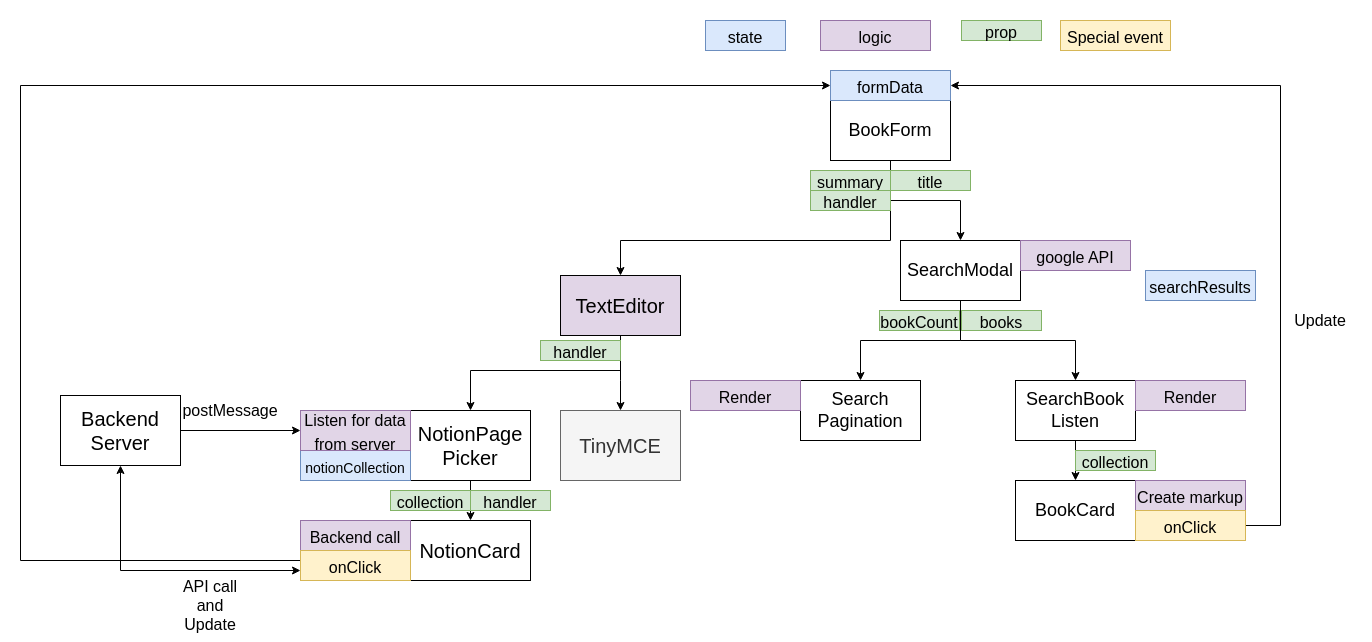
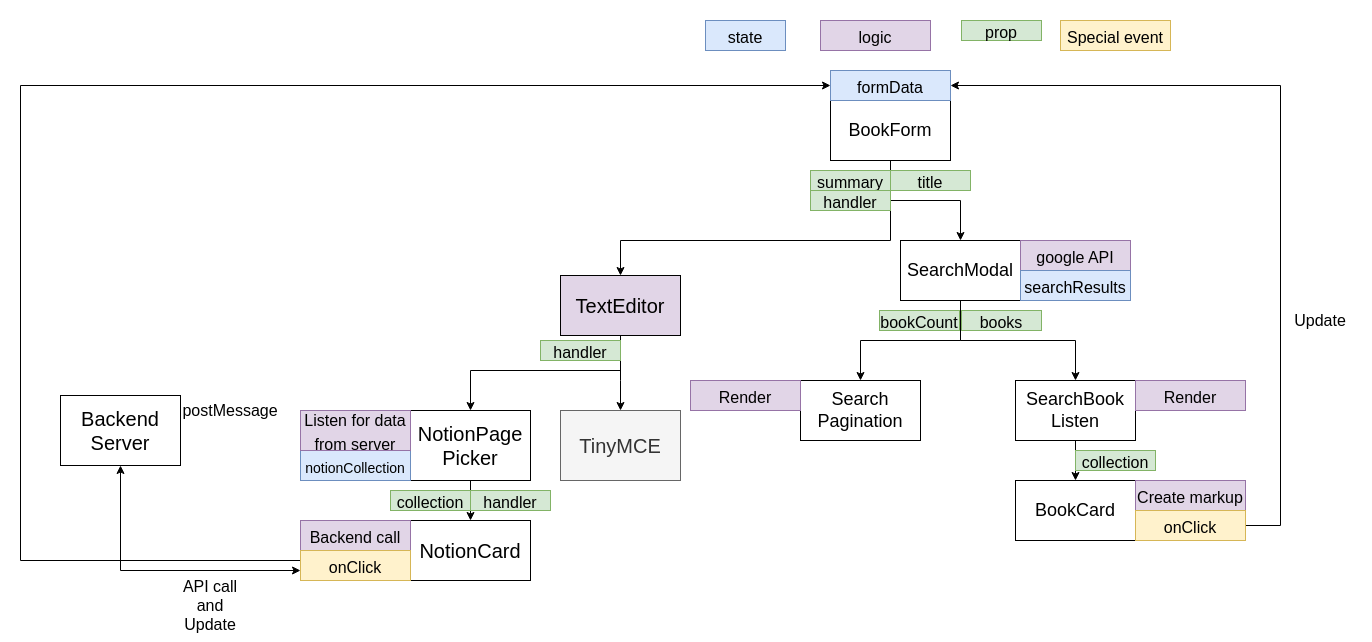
node "searchResults": moved (1201, 286) -> (1076, 286)
edge "Backend Server" -> "Listen for data from server": removed
